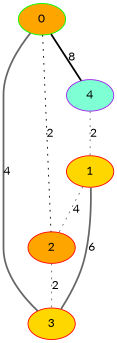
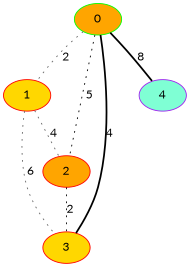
edge "0" -- "2": label "2" -> "5"
edge "4" -- "1": now "0" -- "1"
edge "0" -- "3": color gray40 -> black
edge "1" -- "3": style bold -> dotted
edge "2" -- "3": color gray40 -> black
